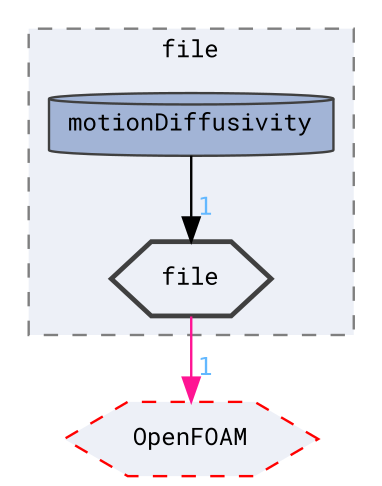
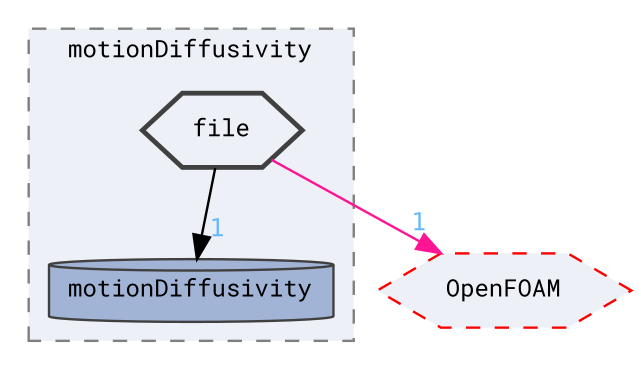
cluster "file": label "file" -> "motionDiffusivity"
edge "motionDiffusivity" -> "file": reversed
